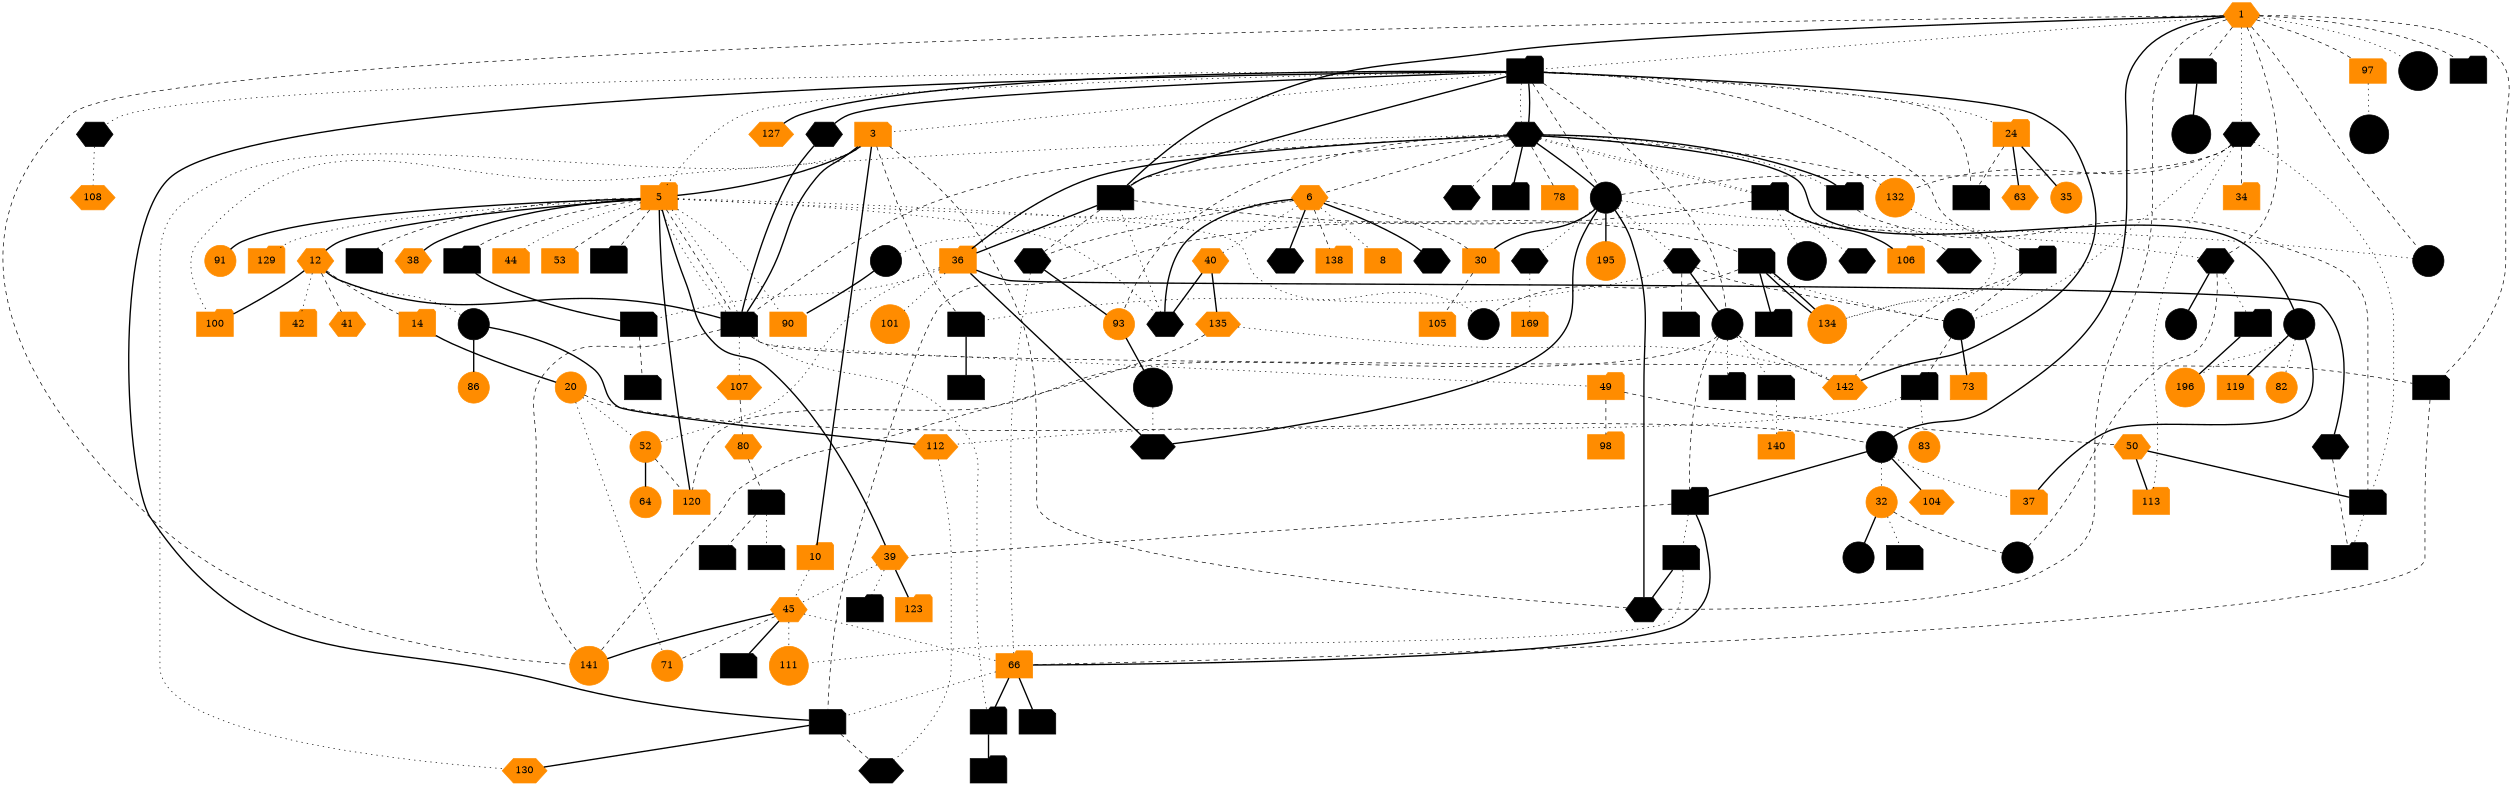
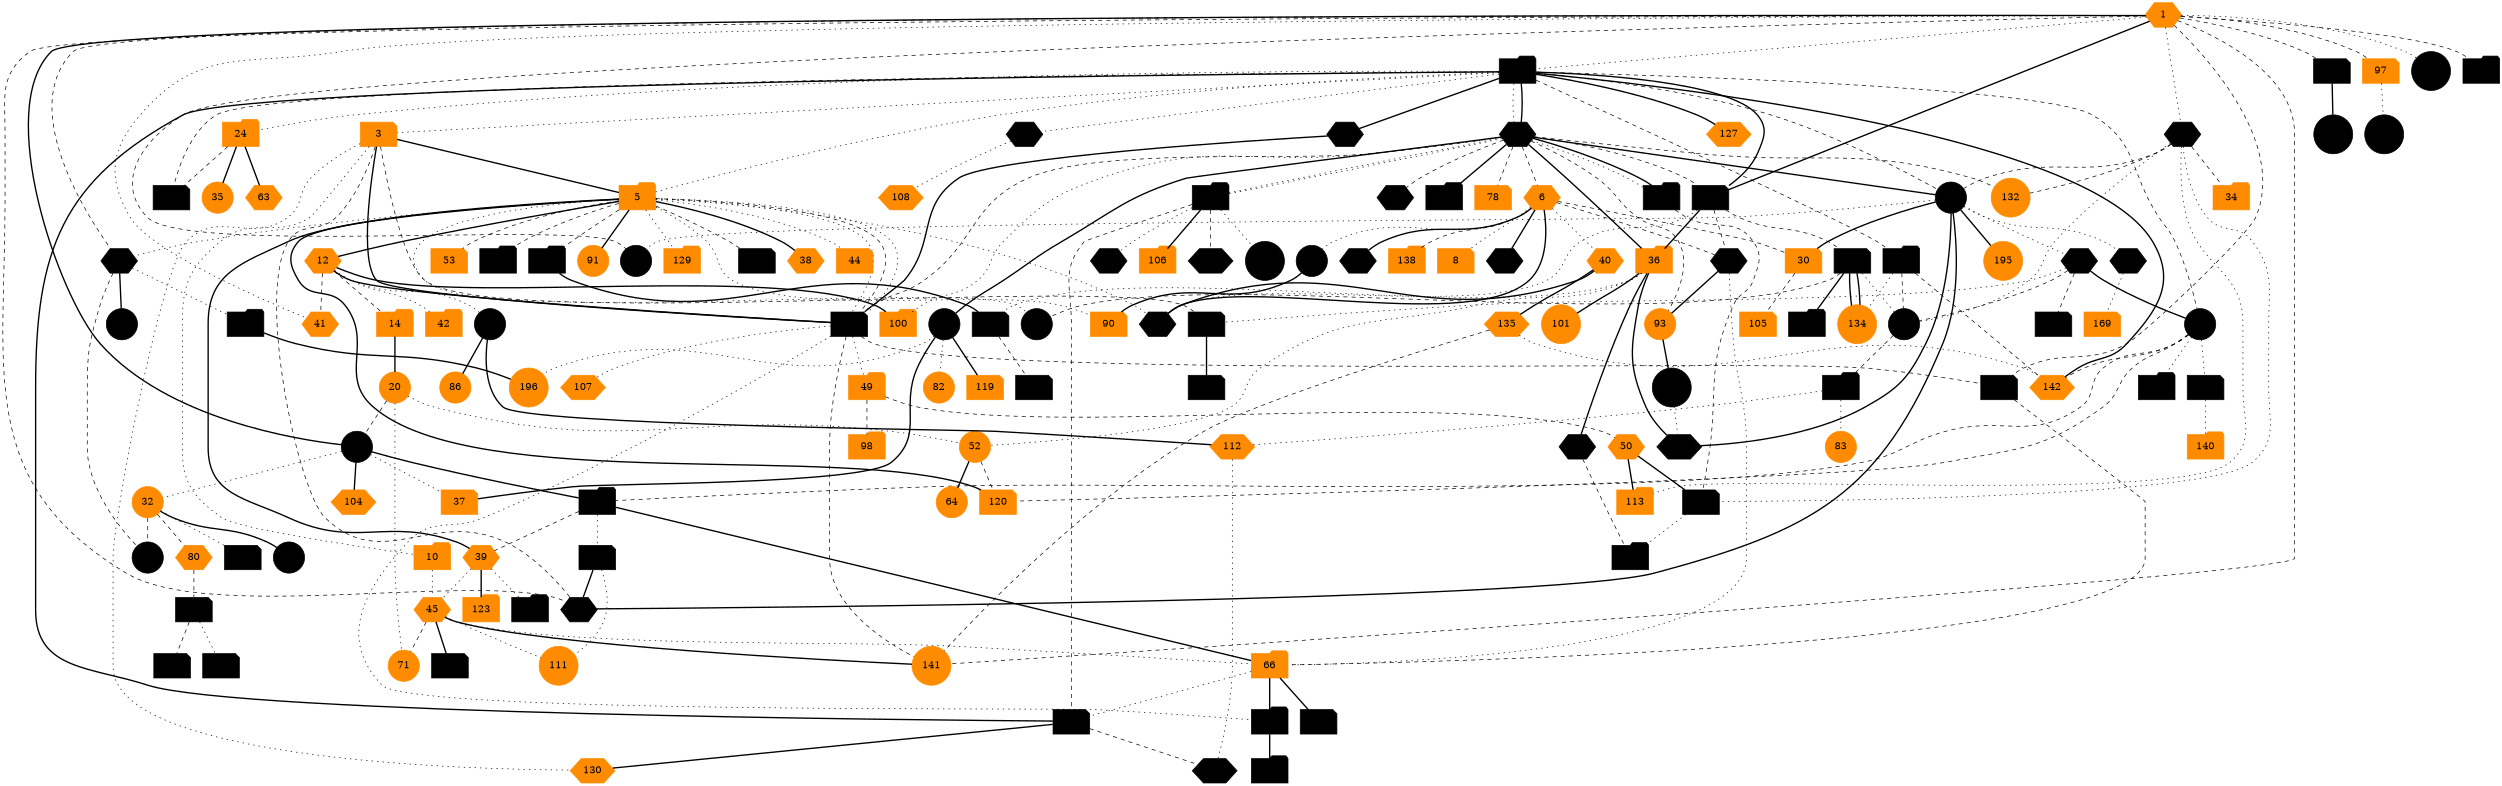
edge "1" -- "41": added
edge "132" -- "134": removed
edge "36" -- "101": style dotted -> bold
edge "3" -- "10": style bold -> dotted
node "73": removed
edge "107" -- "80": now "32" -- "80"
